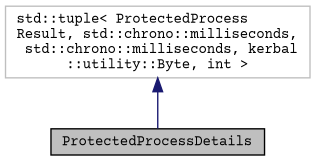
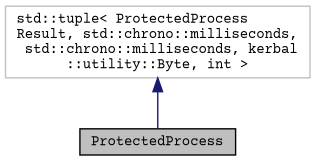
node "ProtectedProcessDetails": label "ProtectedProcessDetails" -> "ProtectedProcess"
